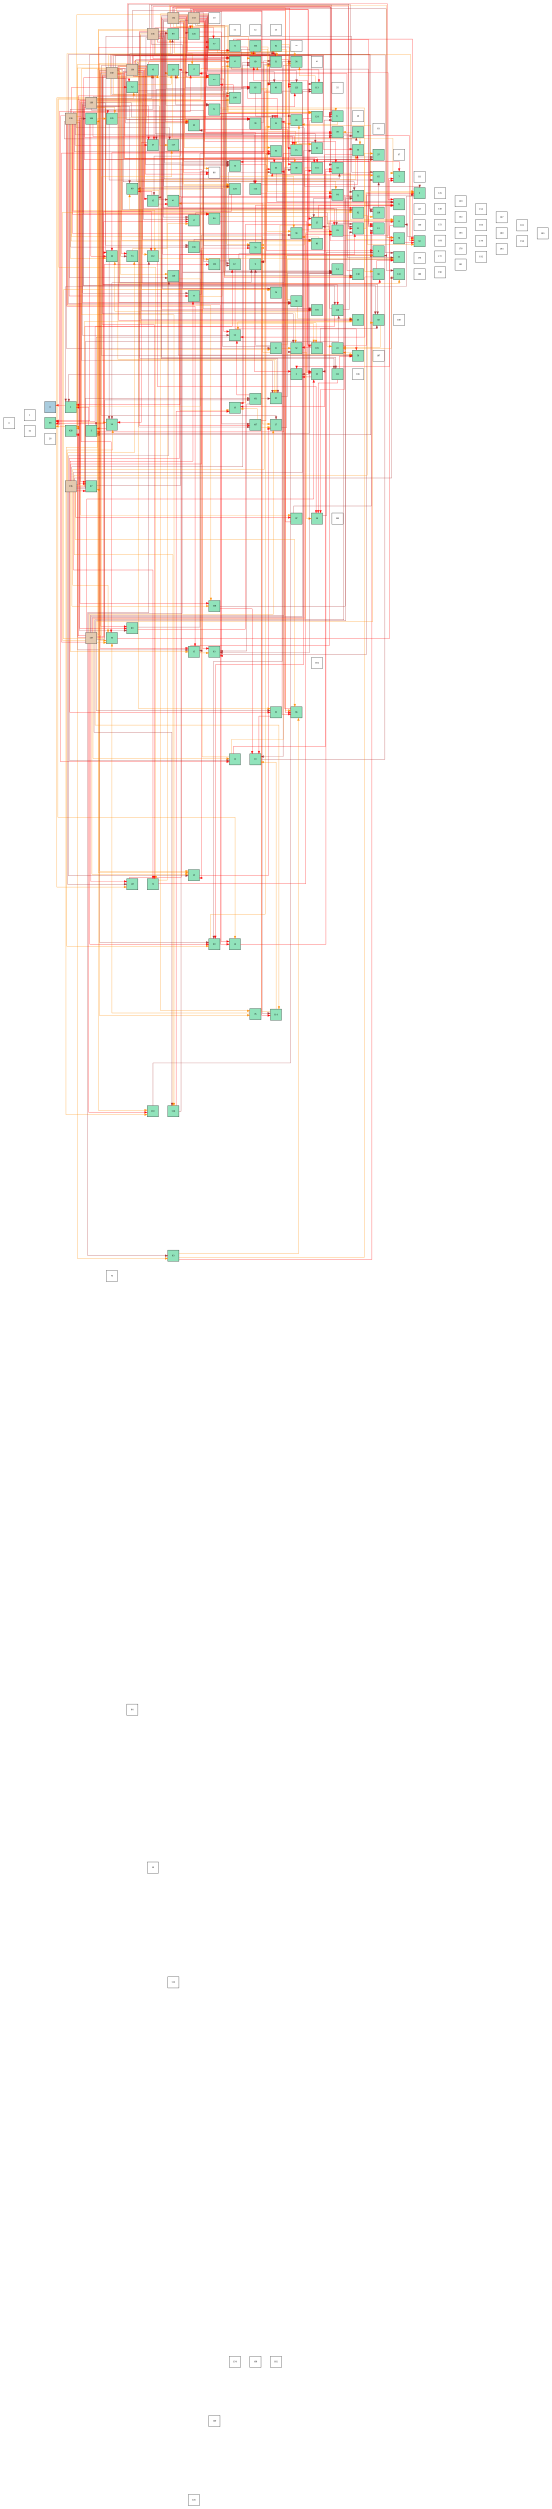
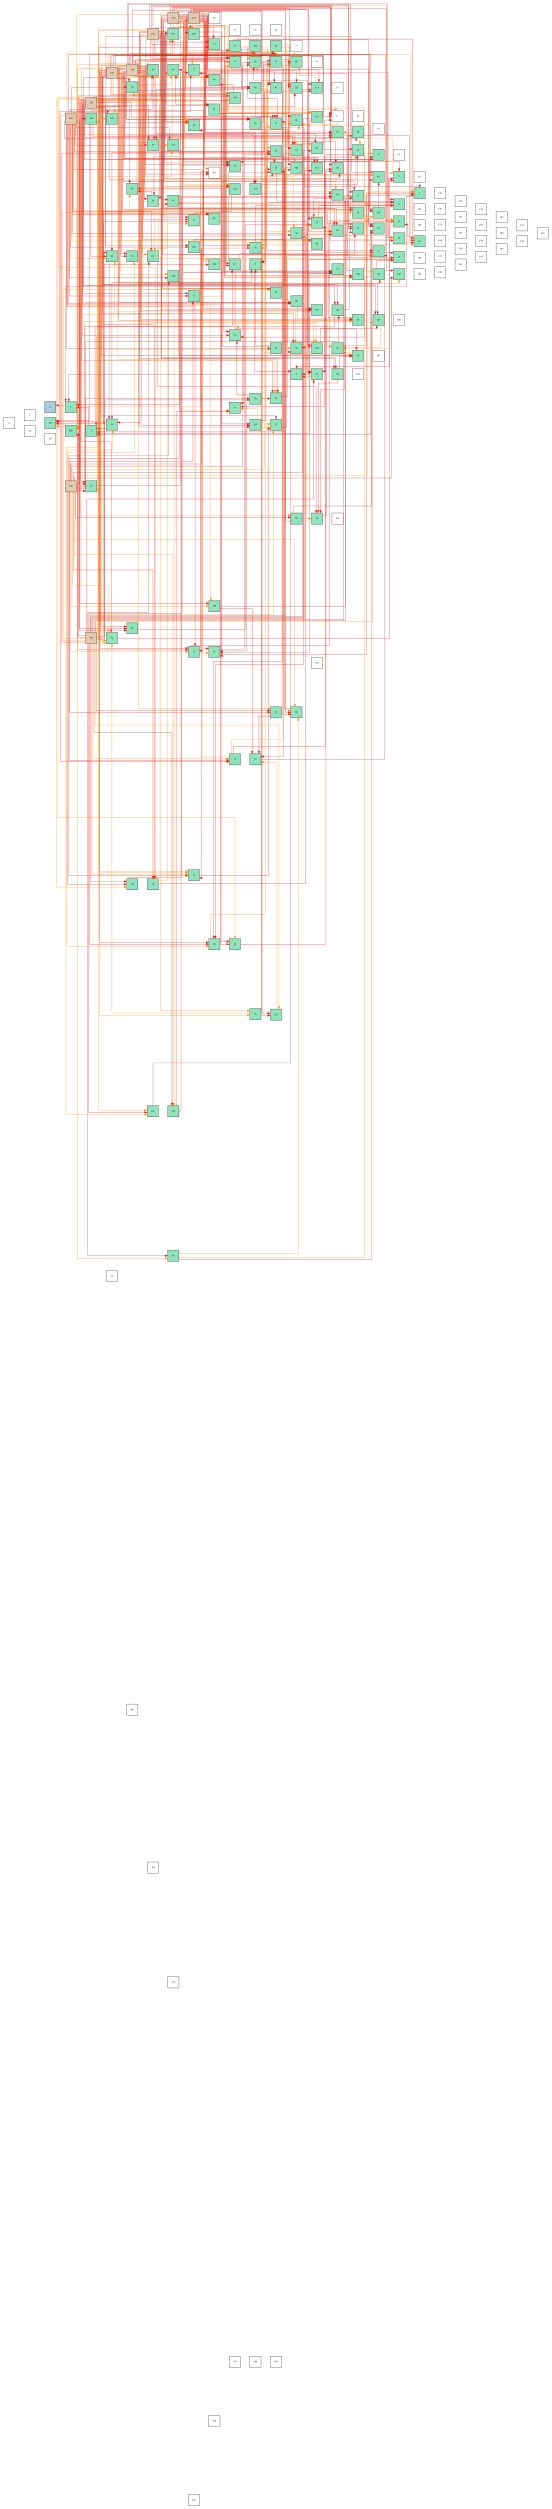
node "61": fillcolor #91e3bb -> #ffffff
edge "119" -> "25": now "43" -> "25"
edge "89" -> "36": now "63" -> "36"
